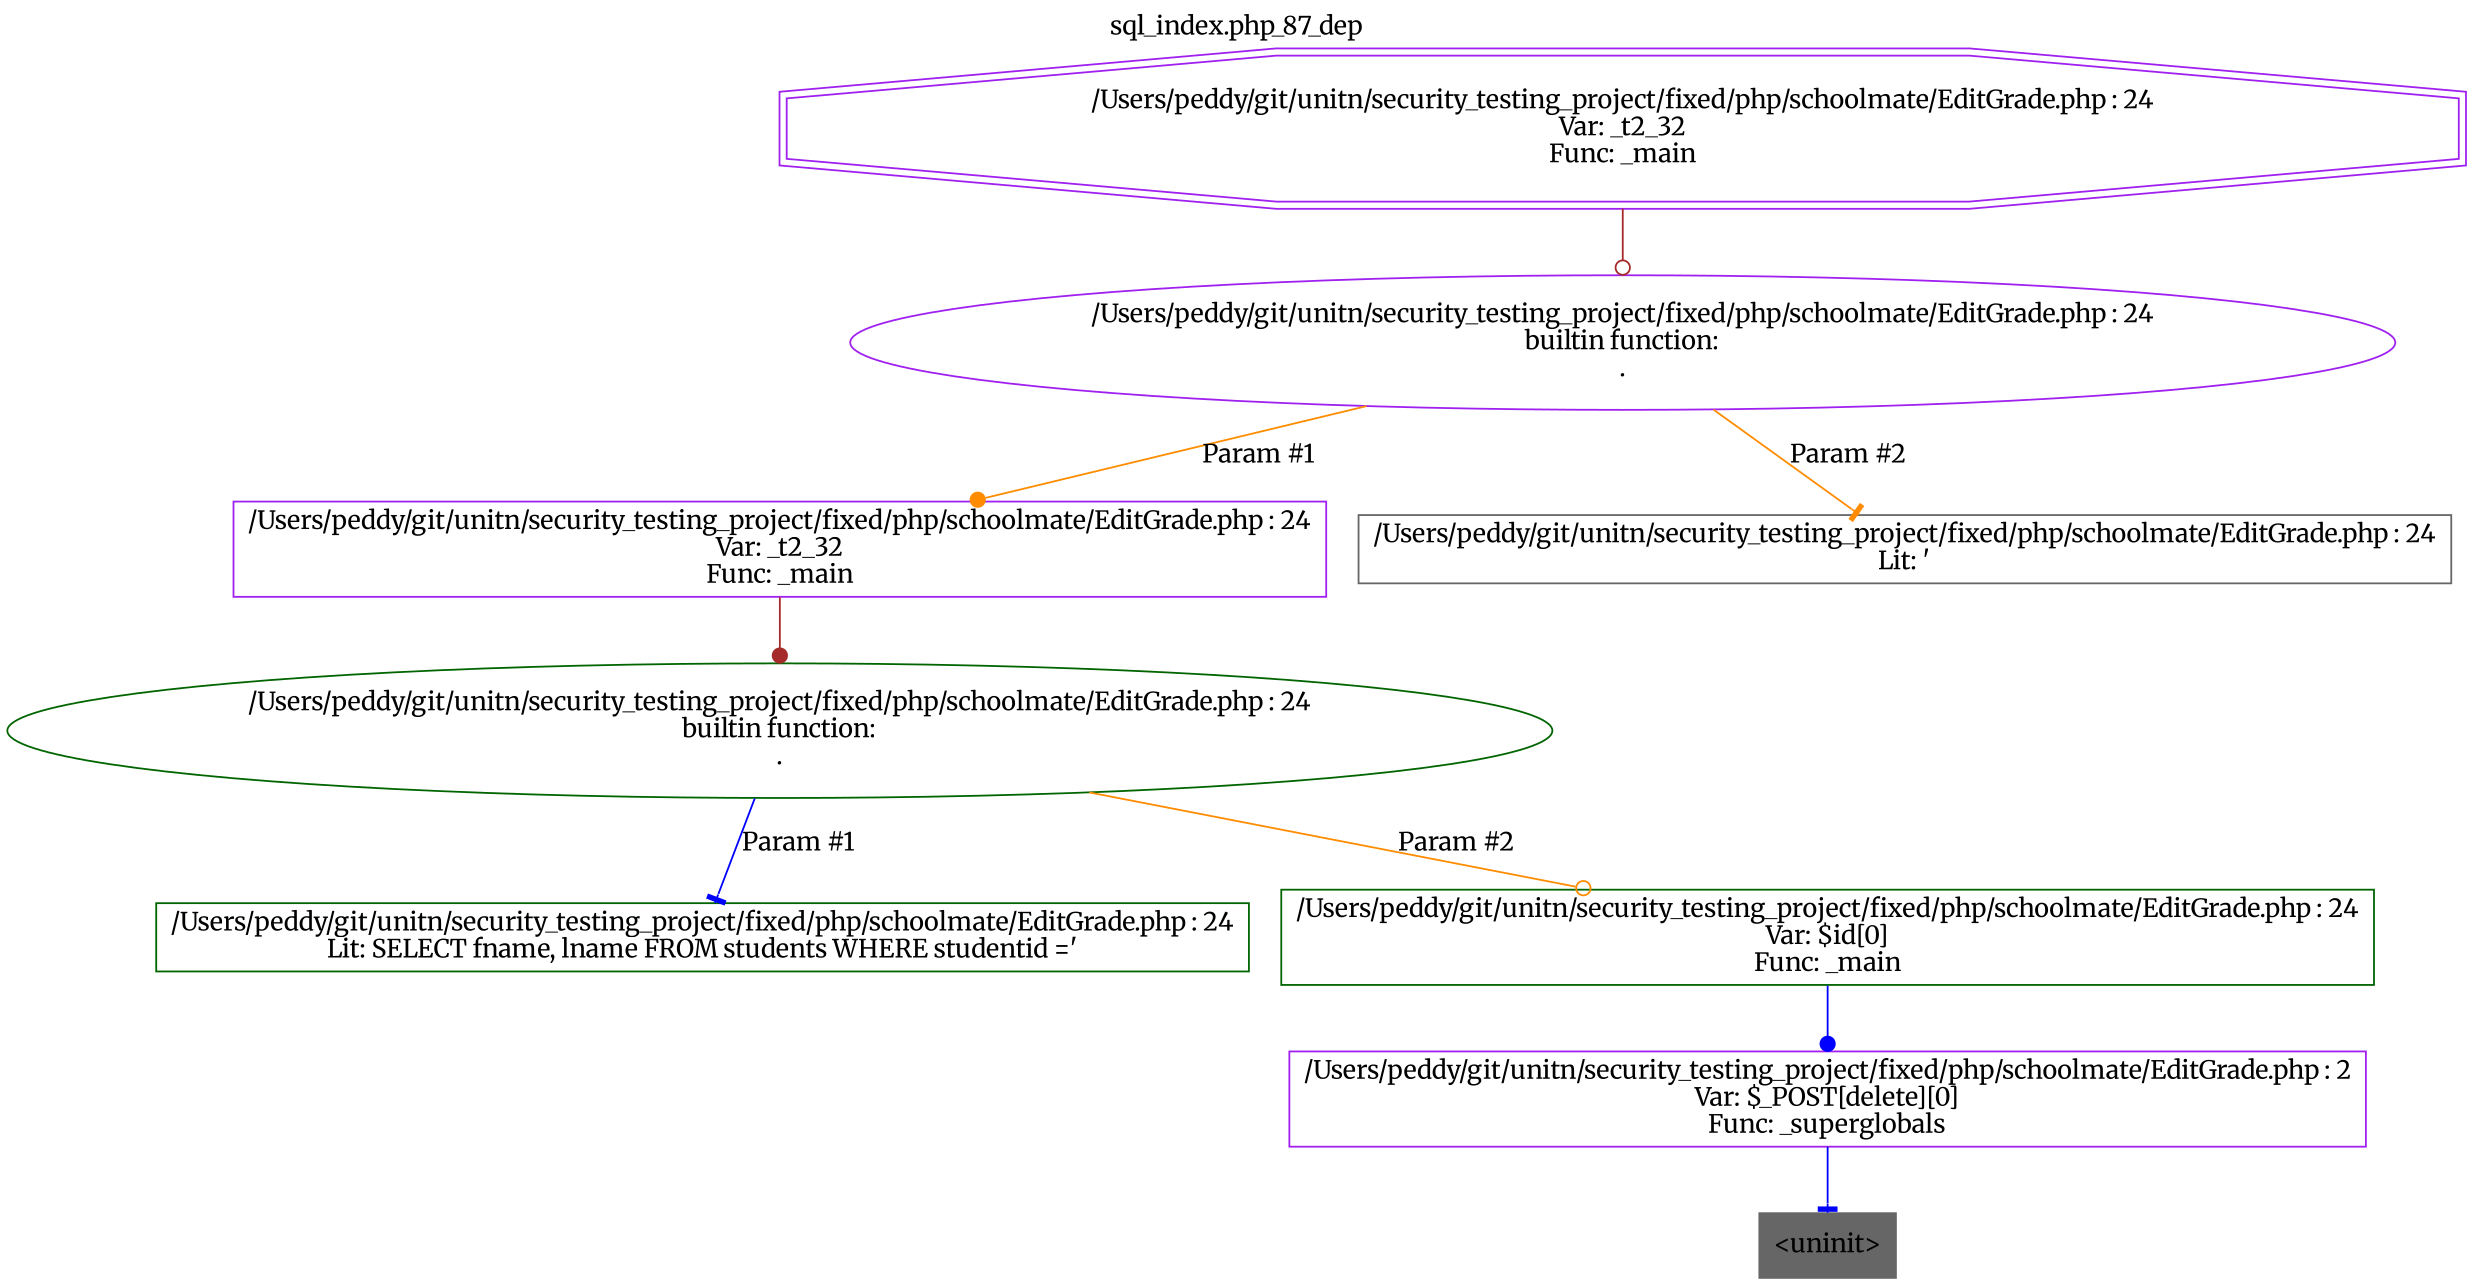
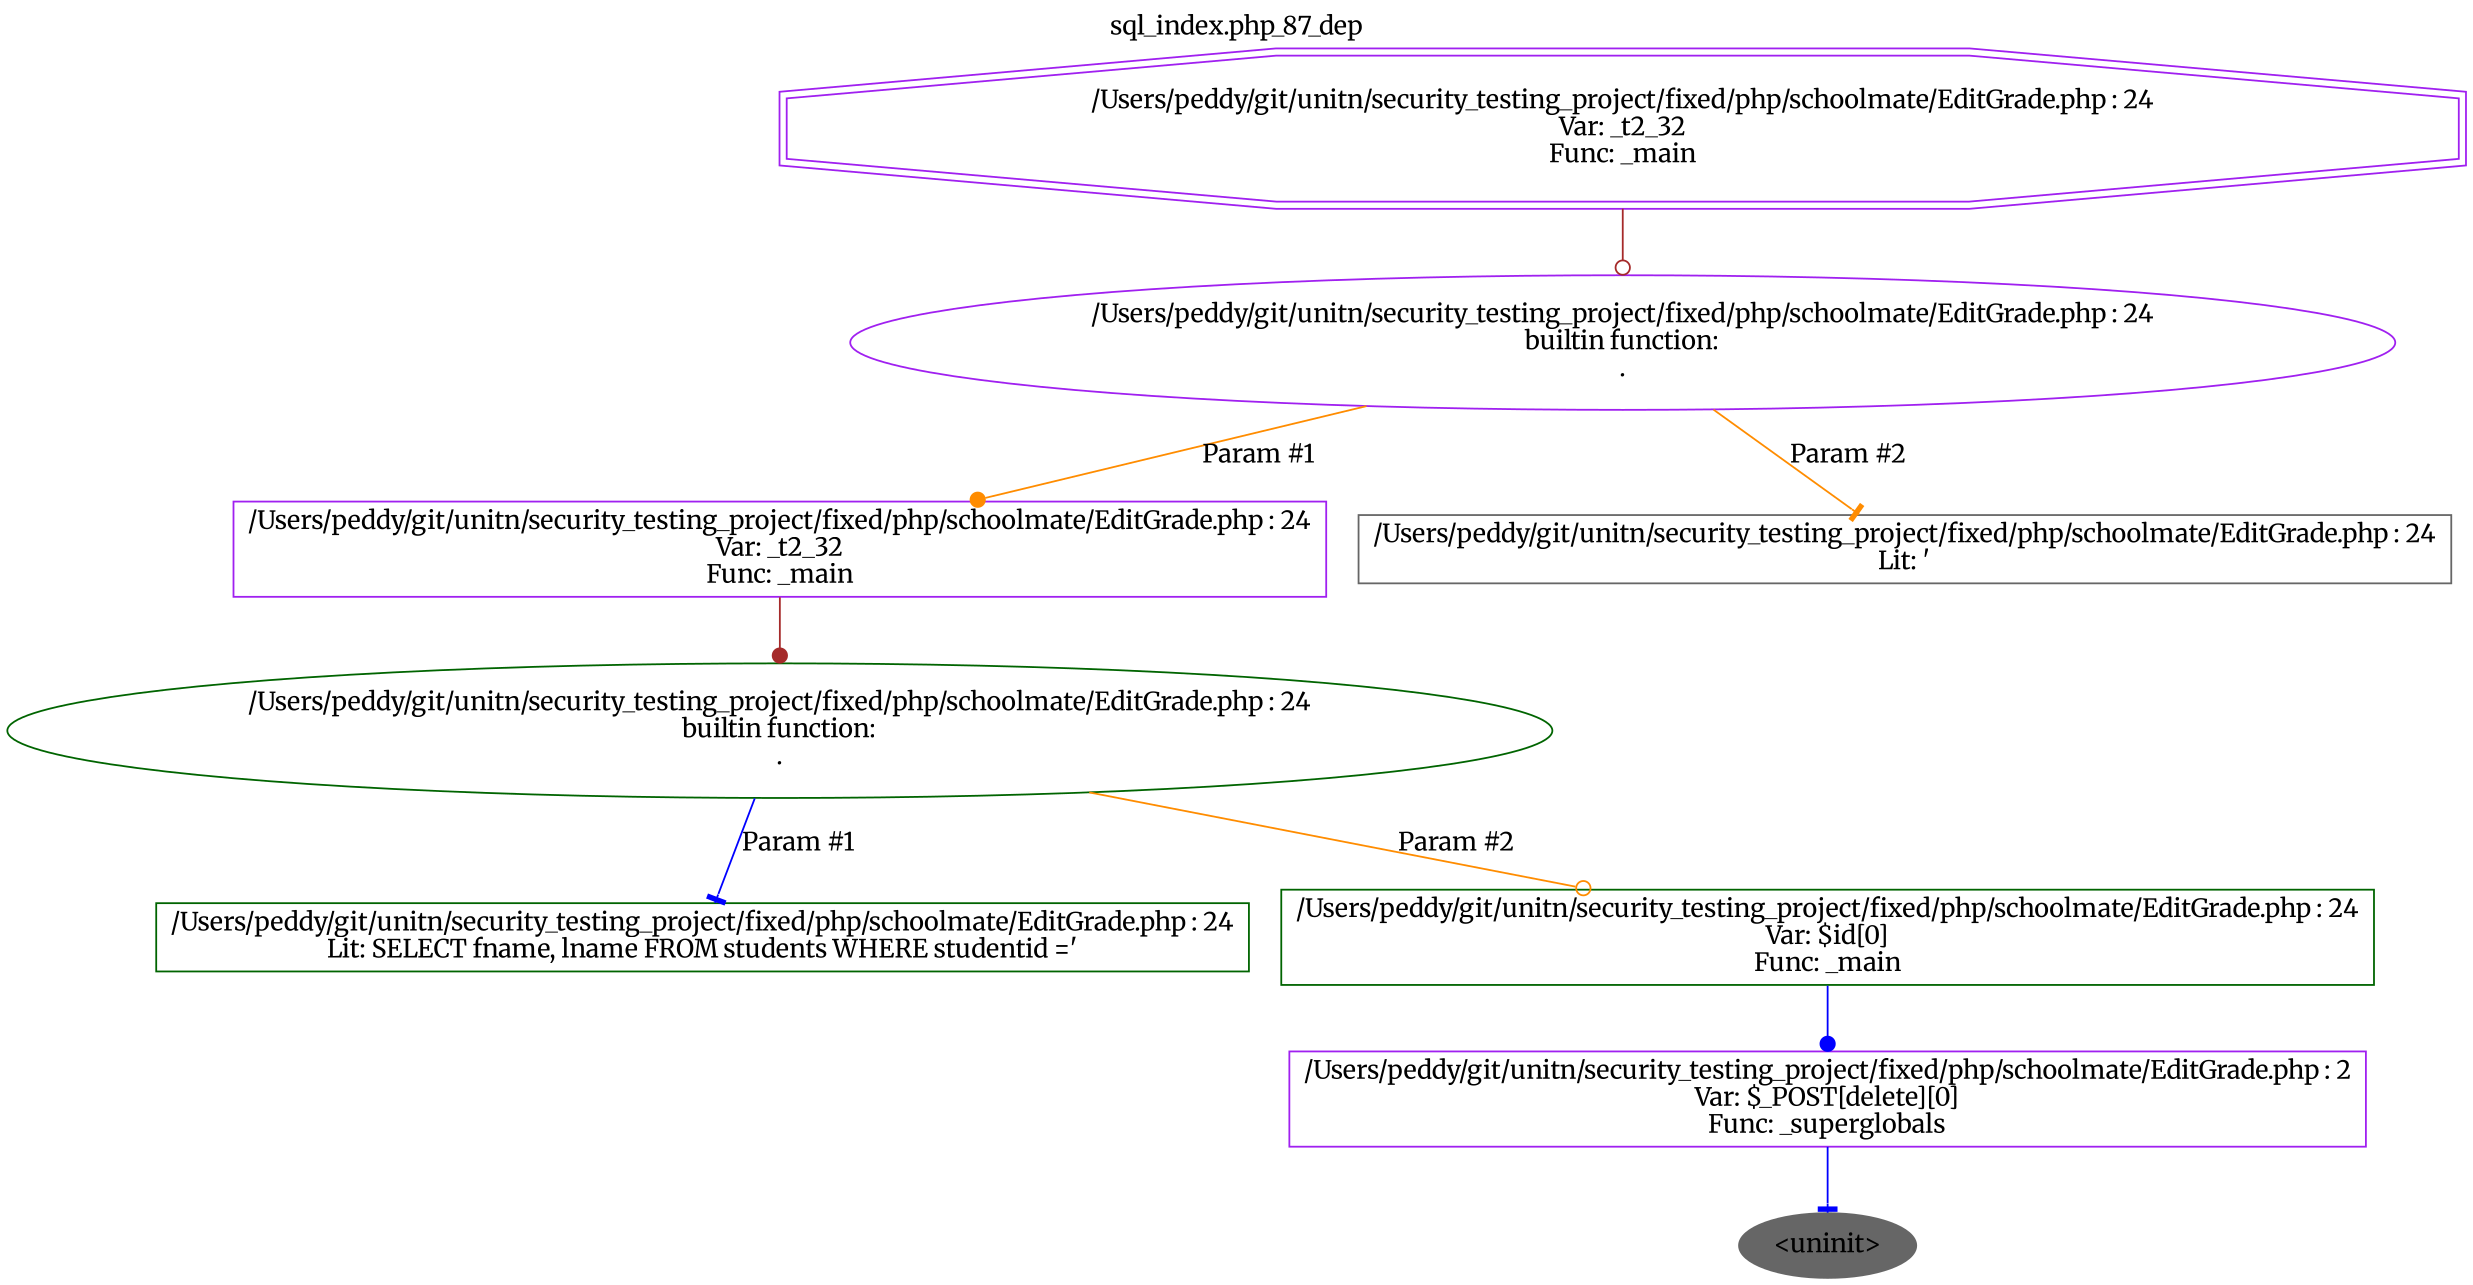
node "<uninit>": shape box -> ellipse
